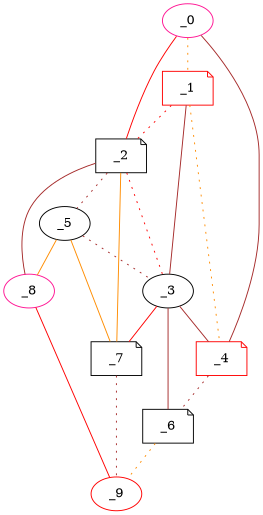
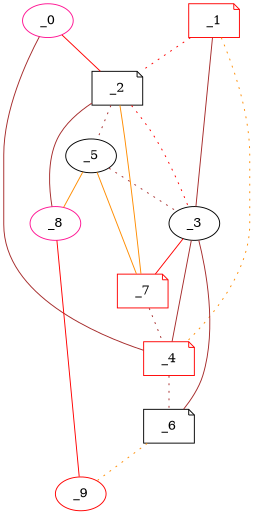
edge "_0" -- "_1": removed
node "_7": color black -> red
edge "_7" -- "_9": now "_7" -- "_4"
